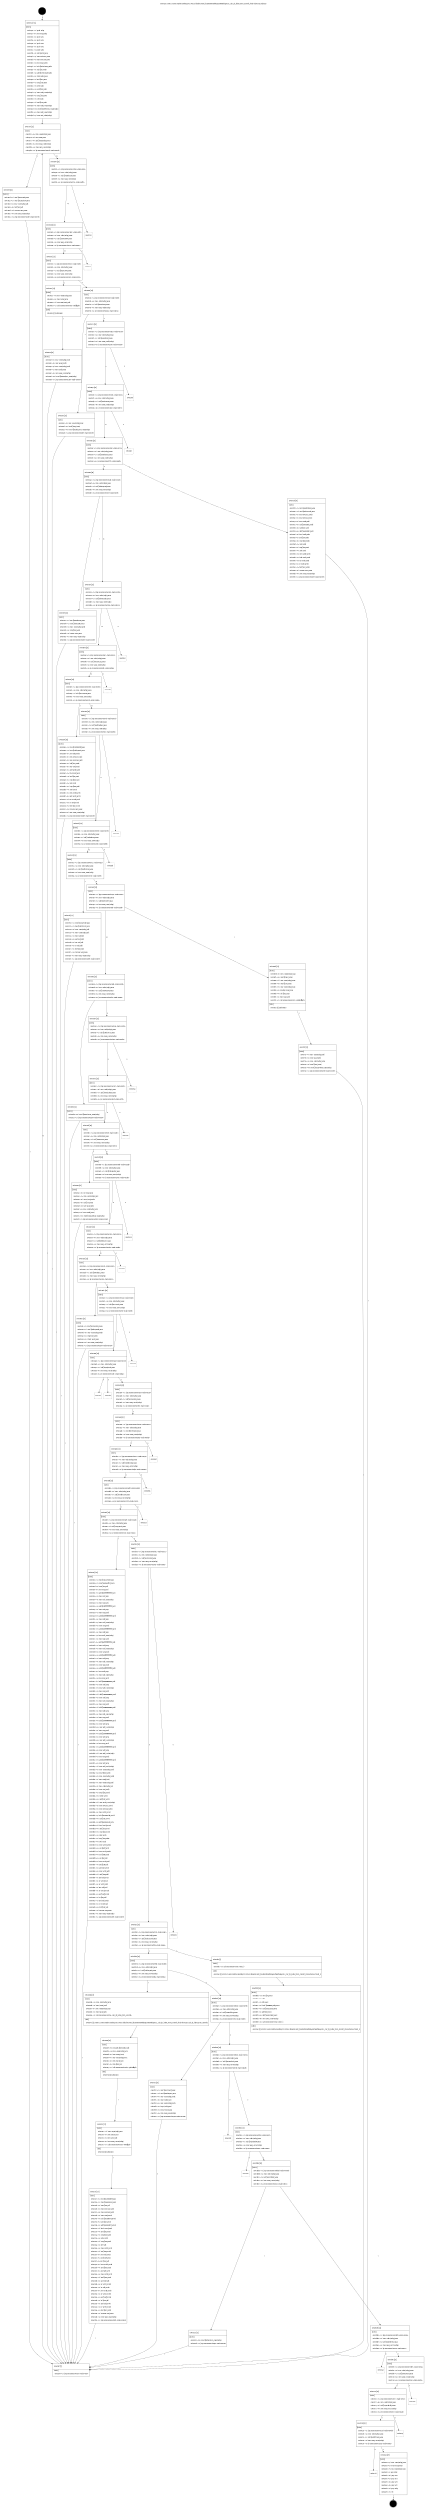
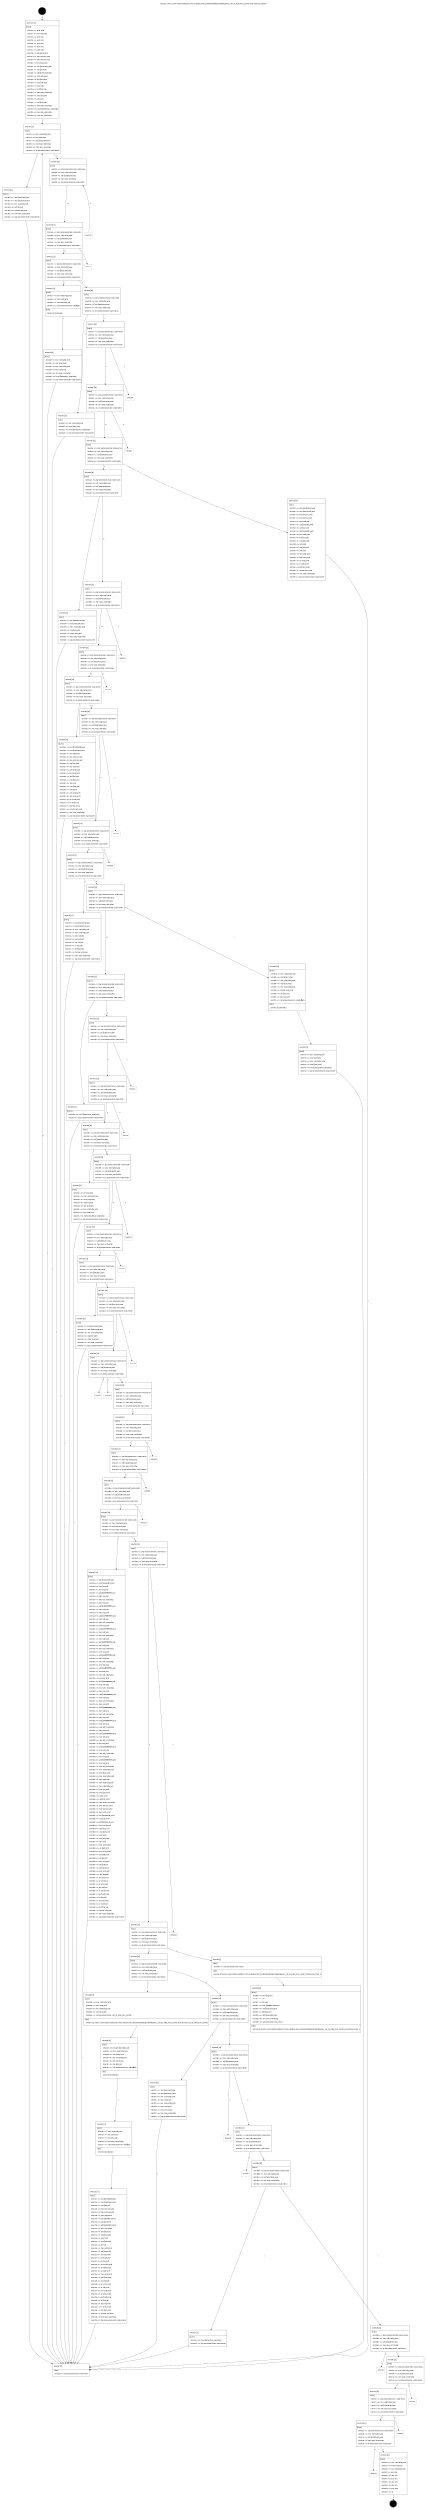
edge "0x4017e4 [28]" -> "0x402542": reversed
